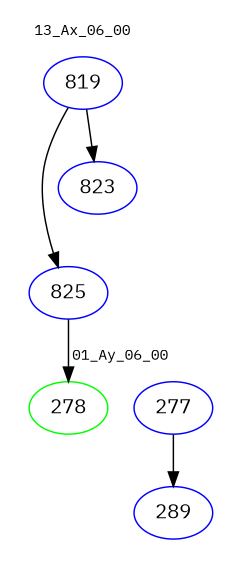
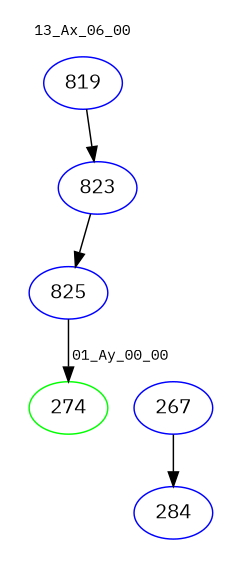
edge "819" -> "825": now "823" -> "825"
cluster "01_Ay_06_00": label "01_Ay_06_00" -> "01_Ay_00_00"
node "278": label "278" -> "274"
node "277": label "277" -> "267"
node "289": label "289" -> "284"
